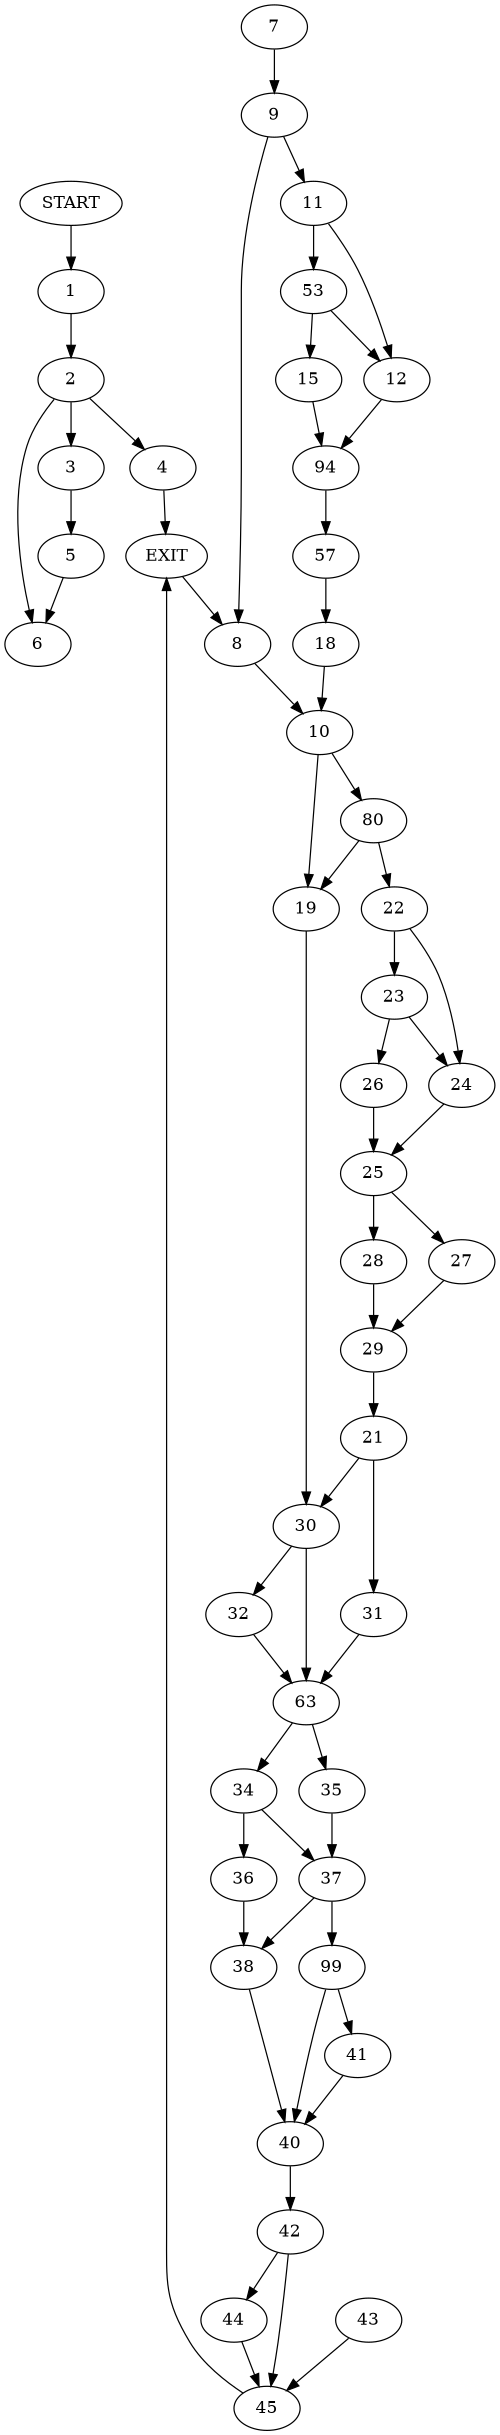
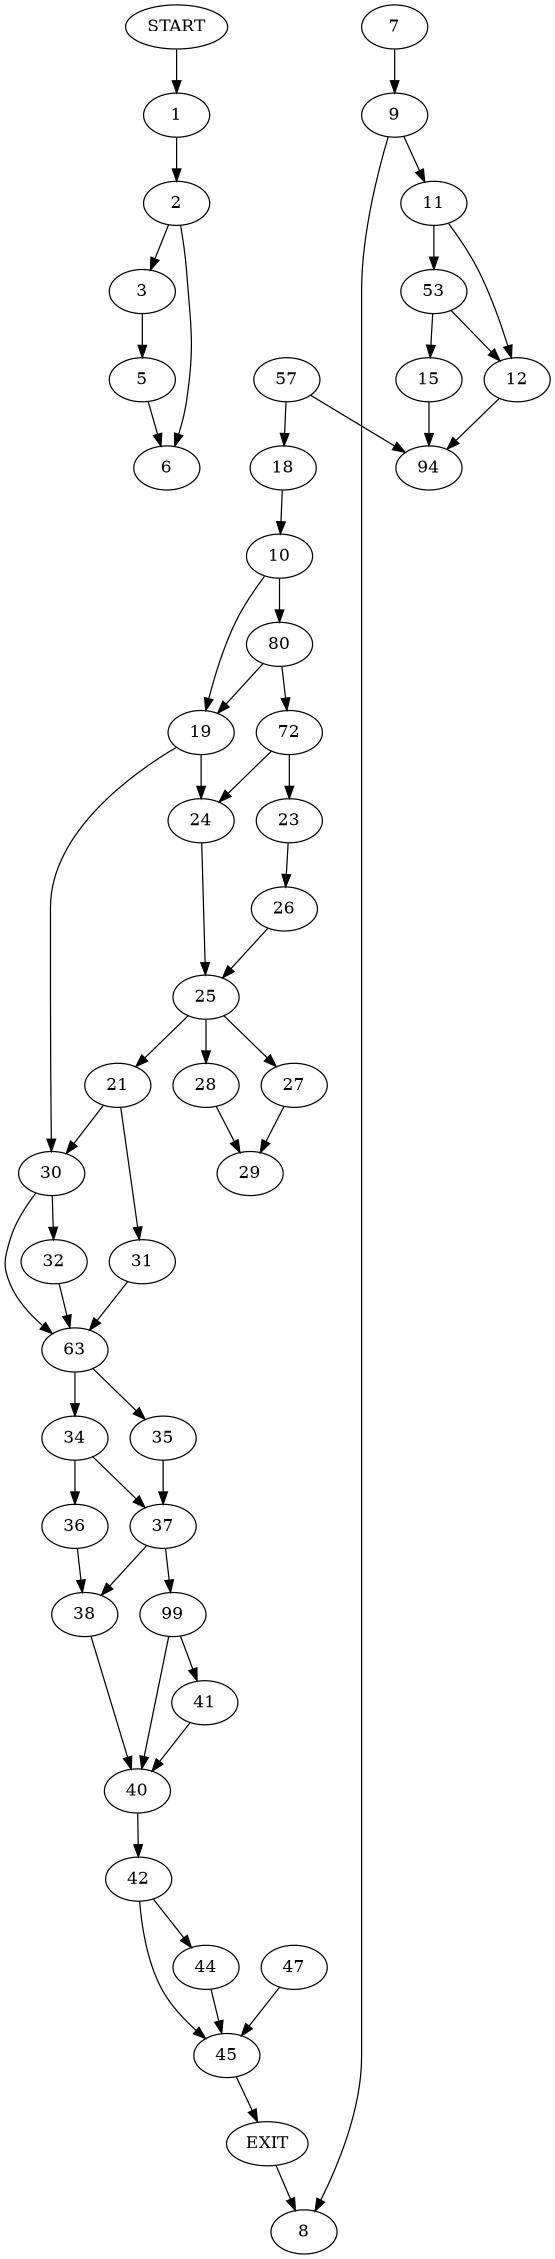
node "4": removed
edge "94" -> "57": reversed
edge "8" -> "10": removed
node "22": label "22" -> "72"
edge "23" -> "24": now "19" -> "24"
edge "29" -> "21": now "25" -> "21"
node "43": label "43" -> "47"
